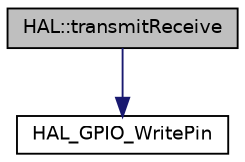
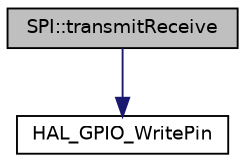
node "HAL::transmitReceive": label "HAL::transmitReceive" -> "SPI::transmitReceive"
